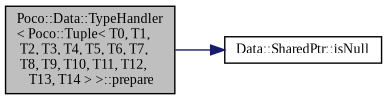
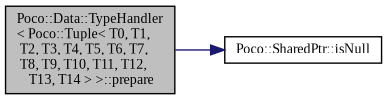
node "Data::SharedPtr::isNull": label "Data::SharedPtr::isNull" -> "Poco::SharedPtr::isNull"
